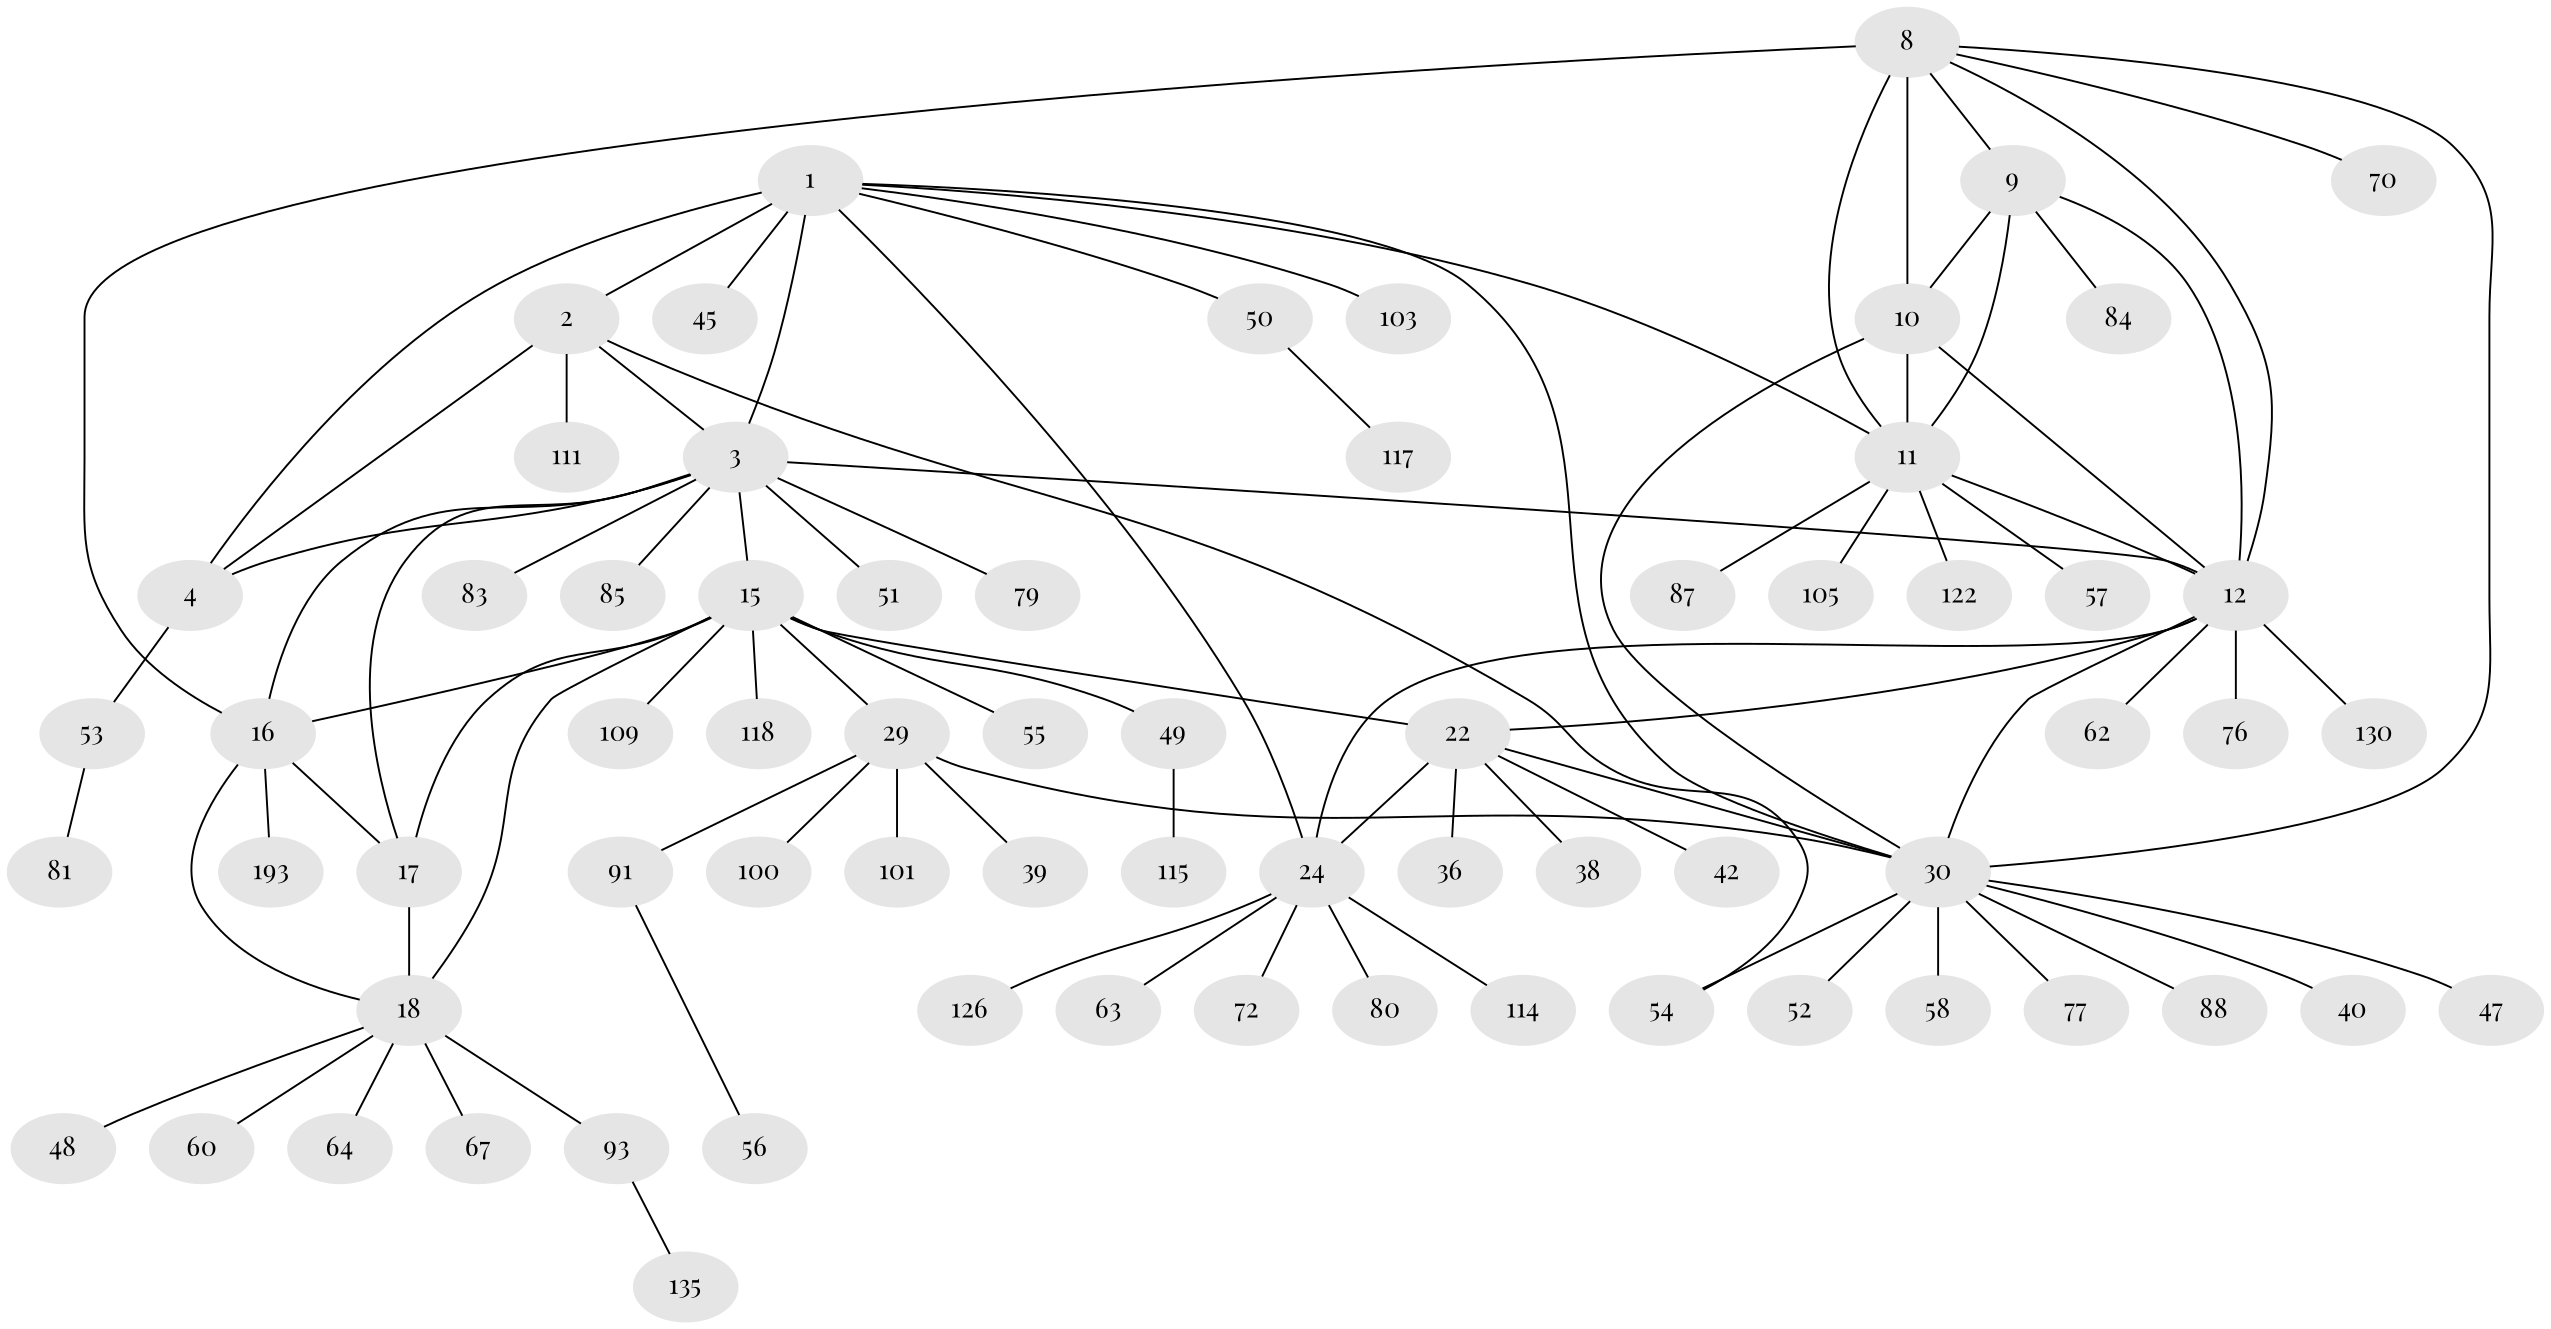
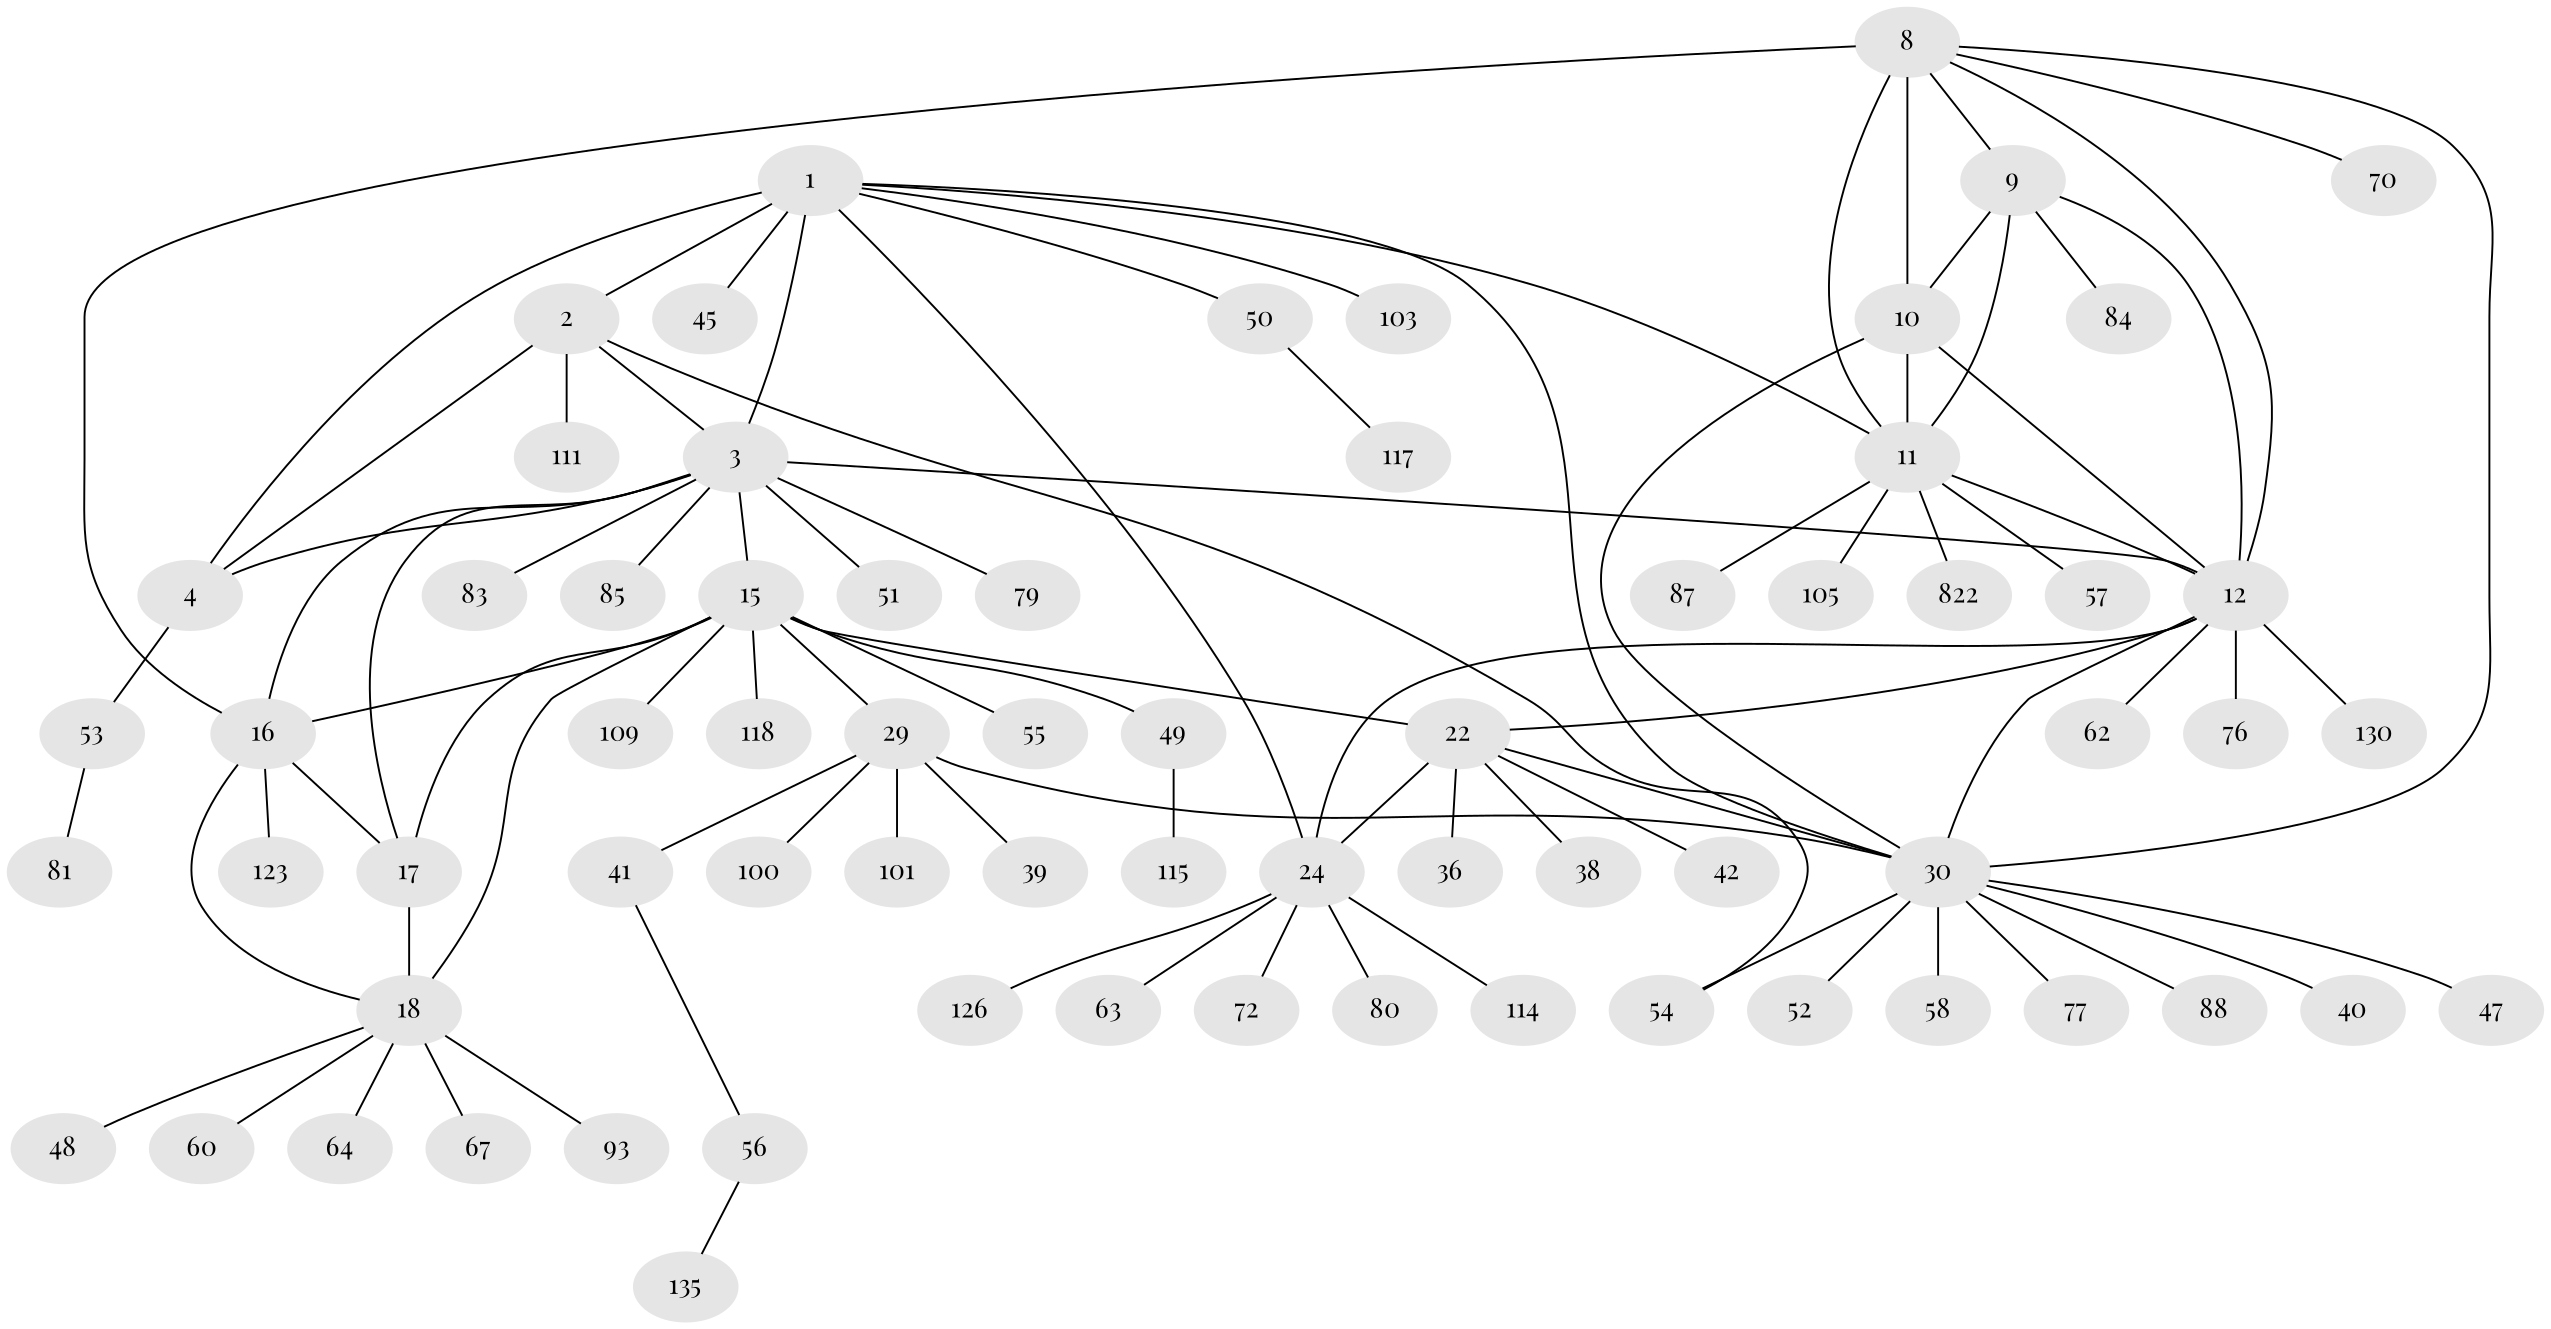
node "122": label "122" -> "822"
node "193": label "193" -> "123"
node "91": label "91" -> "41"
edge "93" -- "135": now "56" -- "135"
